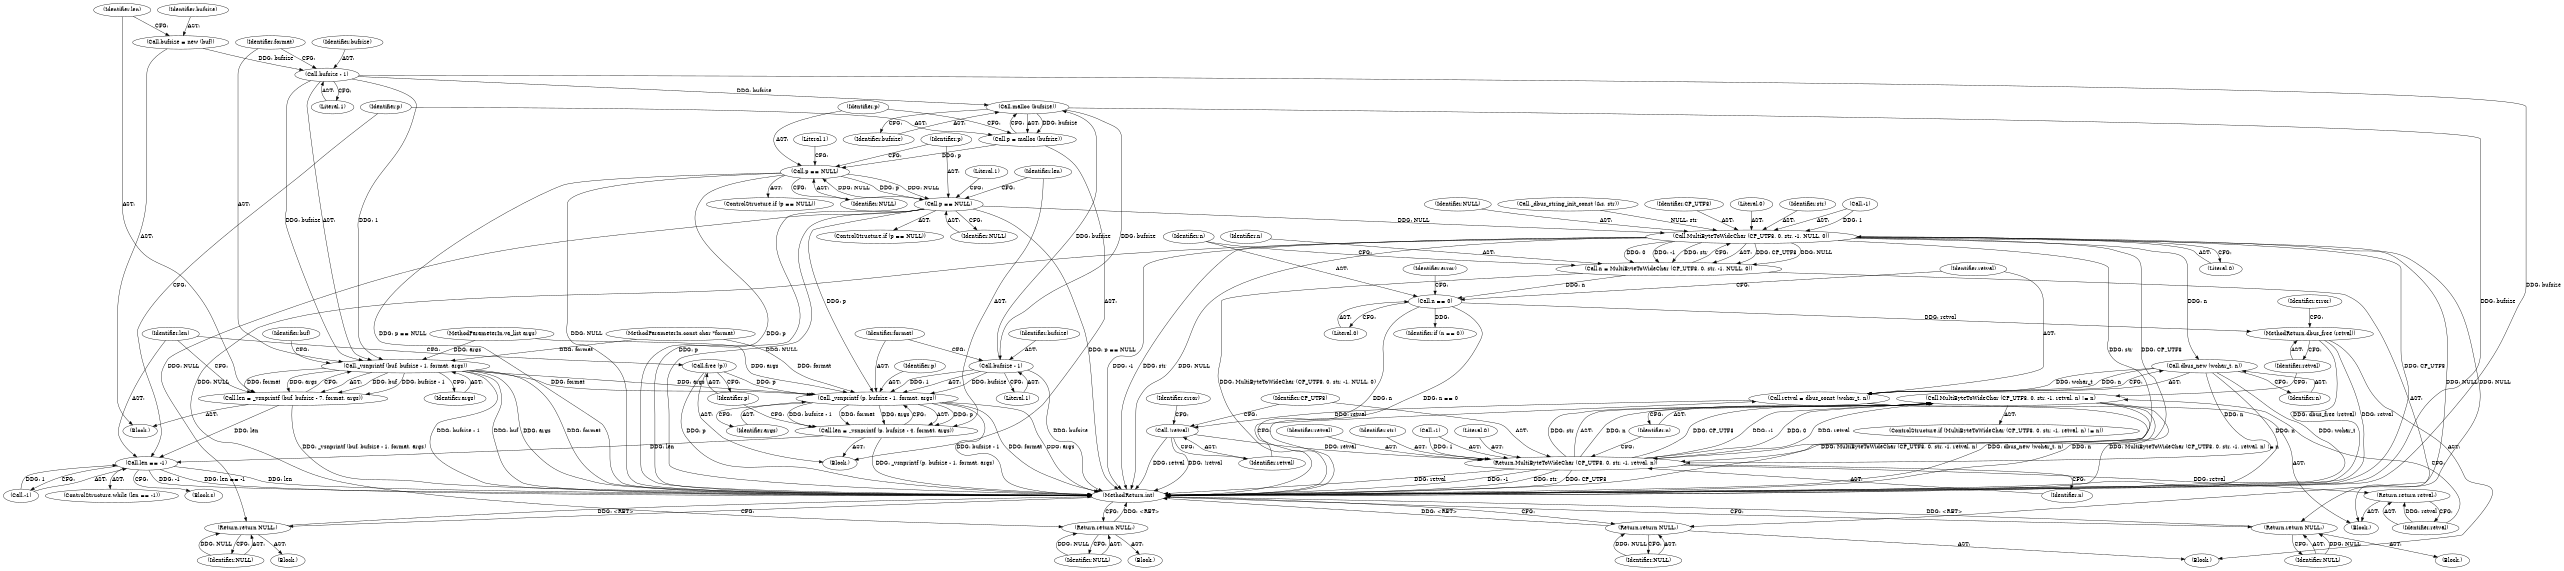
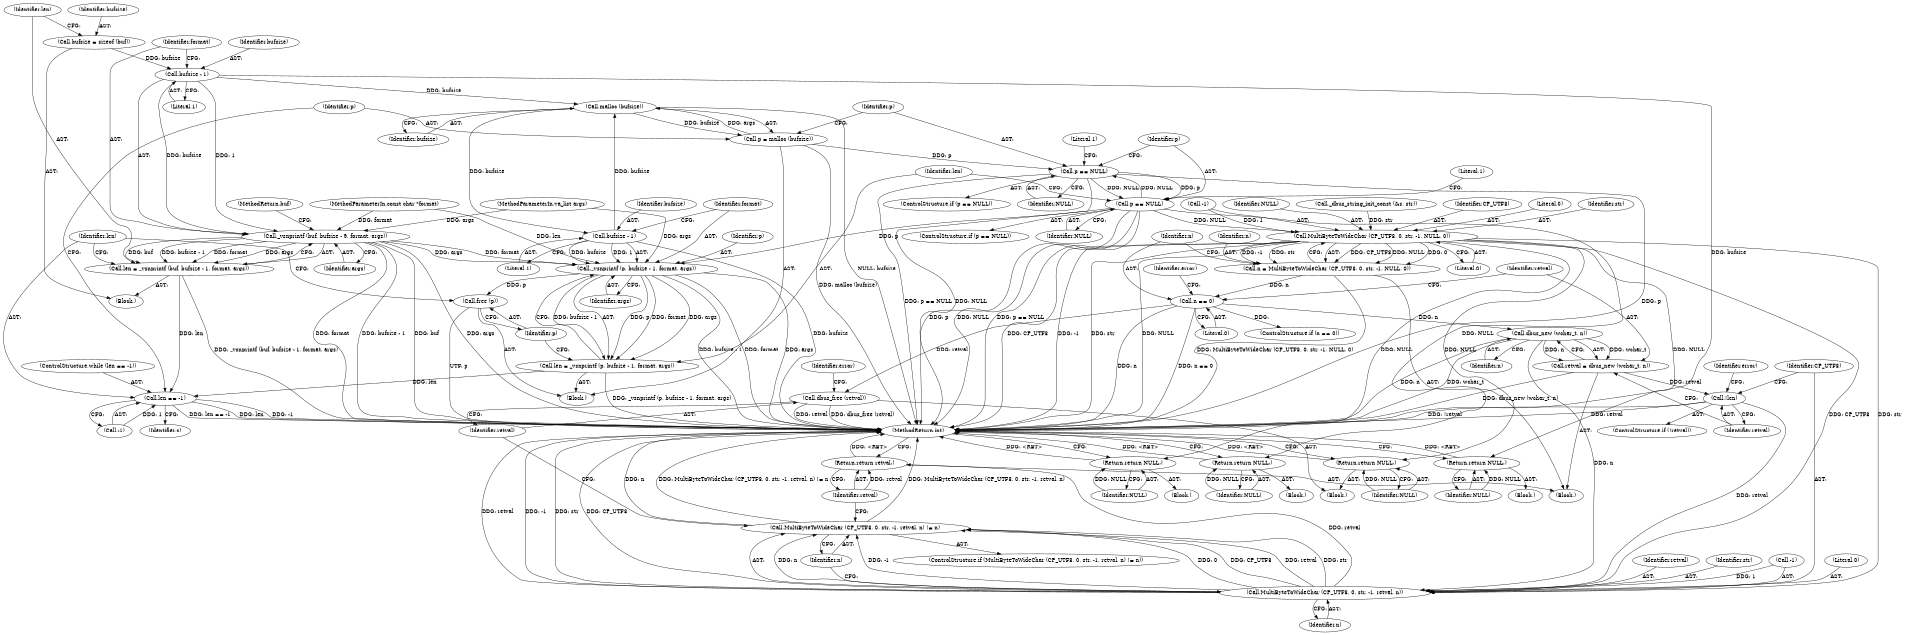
node "(Call,bufsize = new (buf))": label "(Call,bufsize = new (buf))" -> "(Call,bufsize = sizeof (buf))"
edge "(Call,p = malloc (bufsize))" -> "(Call,malloc (bufsize))": label "CFG: " -> "DDG: args"
edge "(Call,_dbus_string_init_const (&s, str))" -> "(Call,MultiByteToWideChar (CP_UTF8, 0, str, -1, NULL, 0))": label "NULL: str" -> "DDG: str"
edge "(Call,MultiByteToWideChar (CP_UTF8, 0, str, -1, NULL, 0))" -> "(Call,dbus_new (wchar_t, n))": now "(Call,n == 0)" -> "(Call,dbus_new (wchar_t, n))"
edge "(Call,p = malloc (bufsize))" -> "(MethodReturn,int)": added, label "DDG: malloc (bufsize)"
edge "(Call,malloc (bufsize))" -> "(MethodReturn,int)": label "DDG: bufsize" -> "NULL: bufsize"
node "(Identifier,buf)": label "(Identifier,buf)" -> "(MethodReturn,buf)"
node "(Identifier,if (n == 0))": label "(Identifier,if (n == 0))" -> "(ControlStructure,if (n == 0))"
node "(MethodReturn,dbus_free (retval))": label "(MethodReturn,dbus_free (retval))" -> "(Call,dbus_free (retval))"
node "(Call,_vsnprintf (buf, bufsize - 1, format, args))": label "(Call,_vsnprintf (buf, bufsize - 1, format, args))" -> "(Call,_vsnprintf (buf, bufsize - 9, format, args))"
edge "(MethodParameterIn,const char *format)" -> "(Call,_vsnprintf (p, bufsize - 1, format, args))": label "DDG: format" -> "DDG: len"
edge "(Call,free (p))" -> "(Call,_vsnprintf (p, bufsize - 1, format, args))": reversed
node "(Call,len = _vsnprintf (buf, bufsize - 7, format, args))": label "(Call,len = _vsnprintf (buf, bufsize - 7, format, args))" -> "(Call,len = _vsnprintf (buf, bufsize - 1, format, args))"
node "(Call,retval = dbus_const (wchar_t, n))": label "(Call,retval = dbus_const (wchar_t, n))" -> "(Call,retval = dbus_new (wchar_t, n))"
edge "(Call,free (p))" -> "(MethodReturn,int)": label "DDG: p" -> "UTF: p"
node "(Call,len = _vsnprintf (p, bufsize - 4, format, args))": label "(Call,len = _vsnprintf (p, bufsize - 4, format, args))" -> "(Call,len = _vsnprintf (p, bufsize - 1, format, args))"
node "(Call,!retval)": label "(Call,!retval)" -> "(Call,!len)"
node "(ControlStructure,if (!retval))": added
edge "(Return,return retval;)" -> "(MethodReturn,int)": added, label "DDG: <RET>"
edge "(MethodReturn,int)" -> "(Return,return retval;)": added, label "CFG:"
node "(Return,MultiByteToWideChar (CP_UTF8, 0, str, -1, retval, n))": label "(Return,MultiByteToWideChar (CP_UTF8, 0, str, -1, retval, n))" -> "(Call,MultiByteToWideChar (CP_UTF8, 0, str, -1, retval, n))"
edge "(Call,len == -1)" -> "(ControlStructure,while (len == -1))": reversed
node "(Block,s)": label "(Block,s)" -> "(Identifier,s)"
